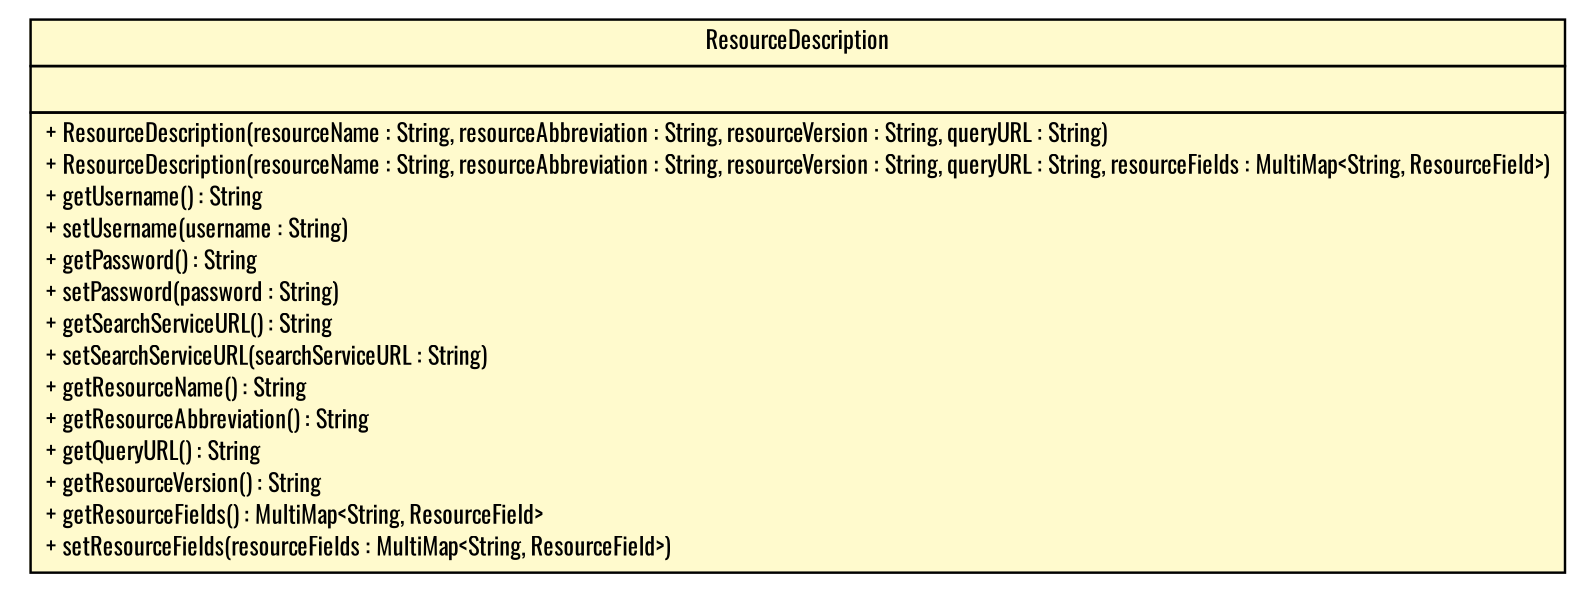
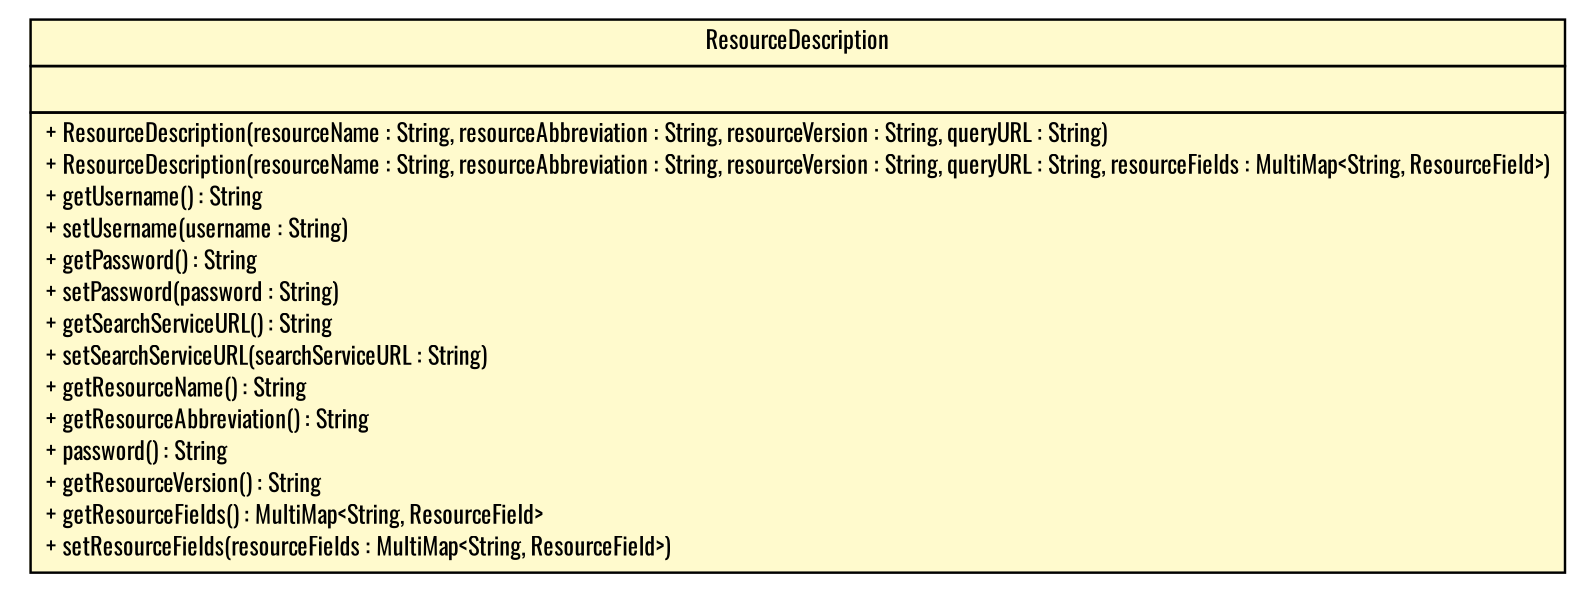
node "ResourceDescription": text "+ getQueryURL() : String" -> "+ password() : String"
